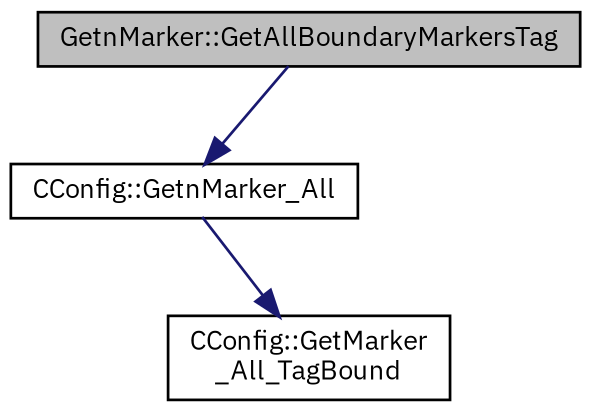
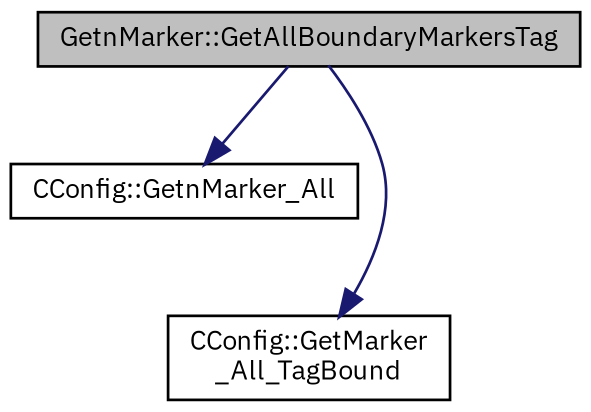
edge "CConfig::GetnMarker_All" -> "CConfig::GetMarker _All_TagBound": now "GetnMarker::GetAllBoundaryMarkersTag" -> "CConfig::GetMarker _All_TagBound"
